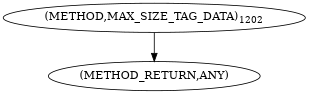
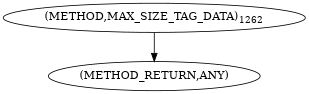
node "(METHOD,MAX_SIZE_TAG_DATA)": text "1202" -> "1262"
